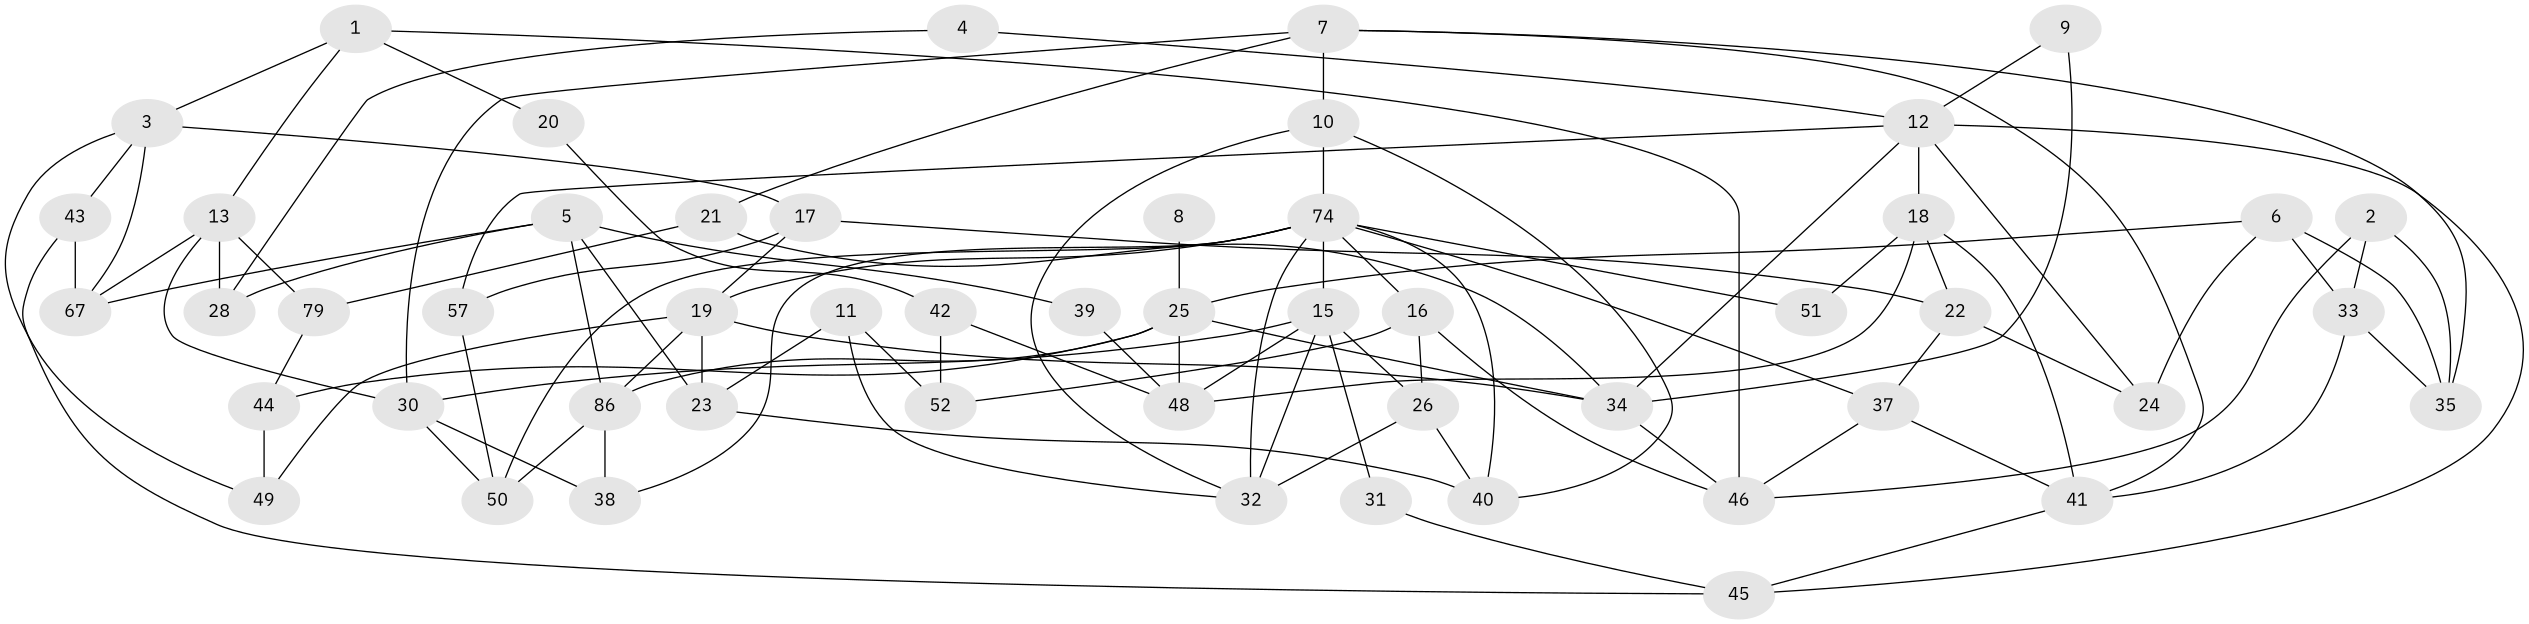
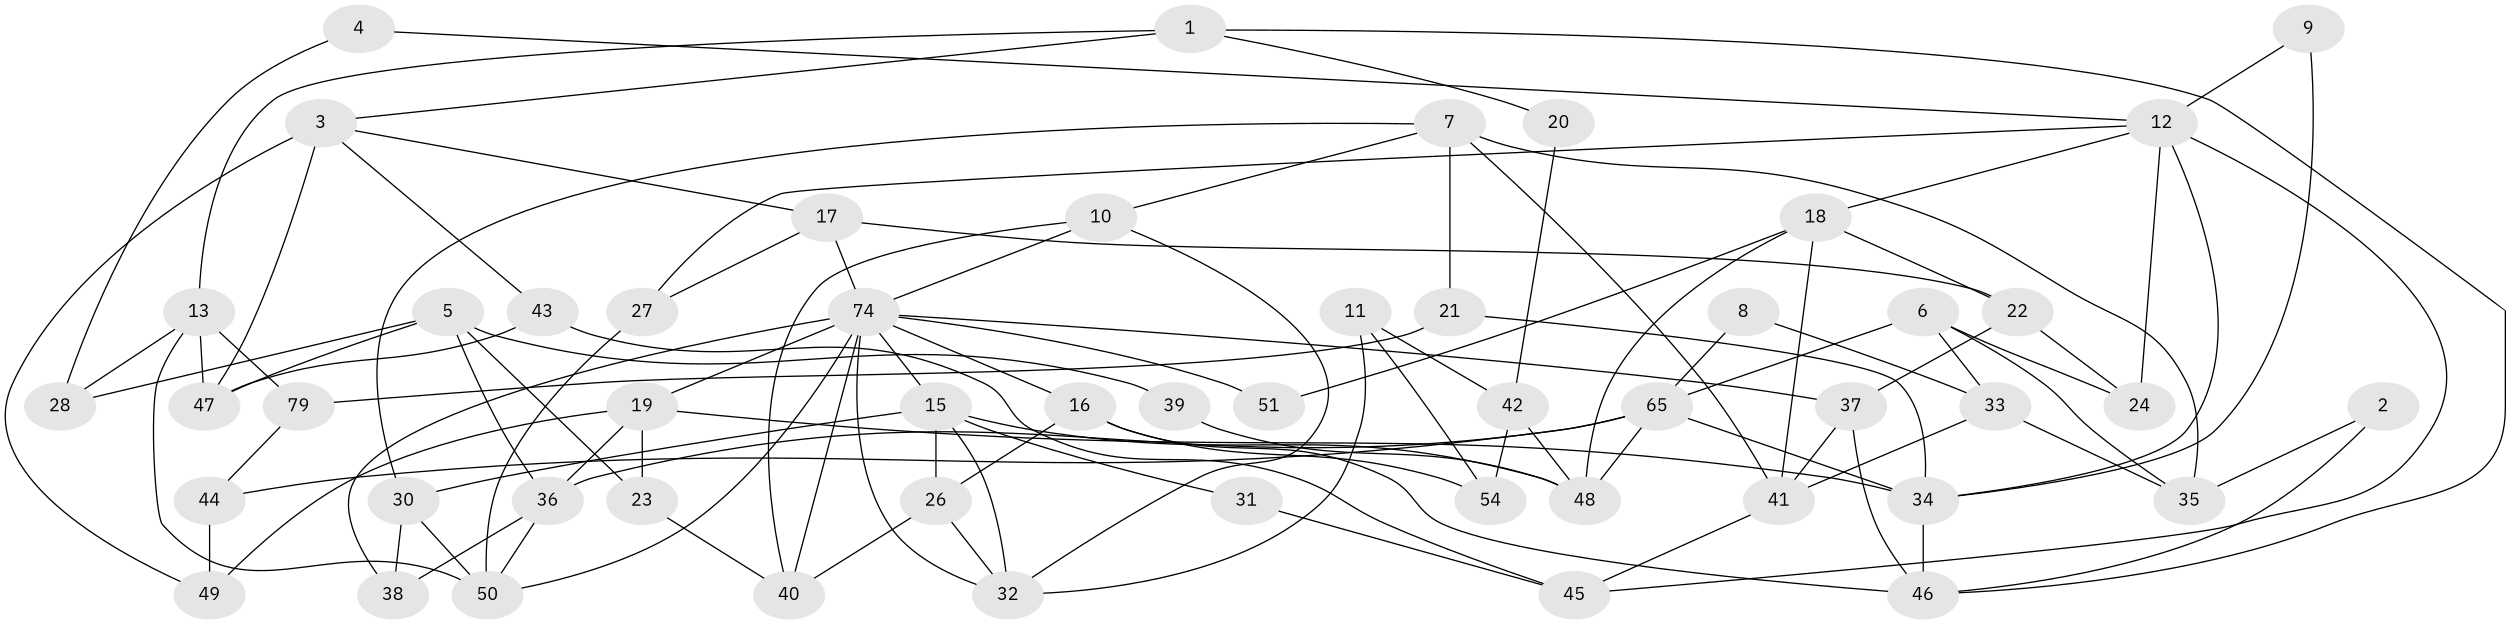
edge "2" -- "33": now "8" -- "33"
edge "17" -- "19": now "17" -- "74"
node "67": label "67" -> "47"
node "57": label "57" -> "27"
node "25": label "25" -> "65"
edge "11" -- "23": now "11" -- "42"
edge "13" -- "30": now "13" -- "50"
node "86": label "86" -> "36"
node "52": label "52" -> "54"
